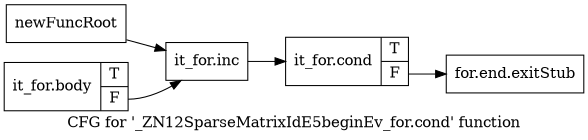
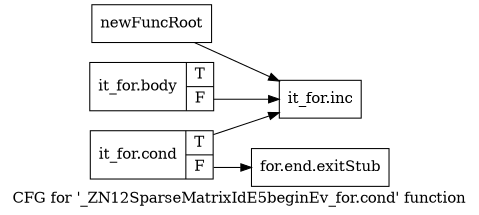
edge "it_for.inc" -> "it_for.cond": reversed
